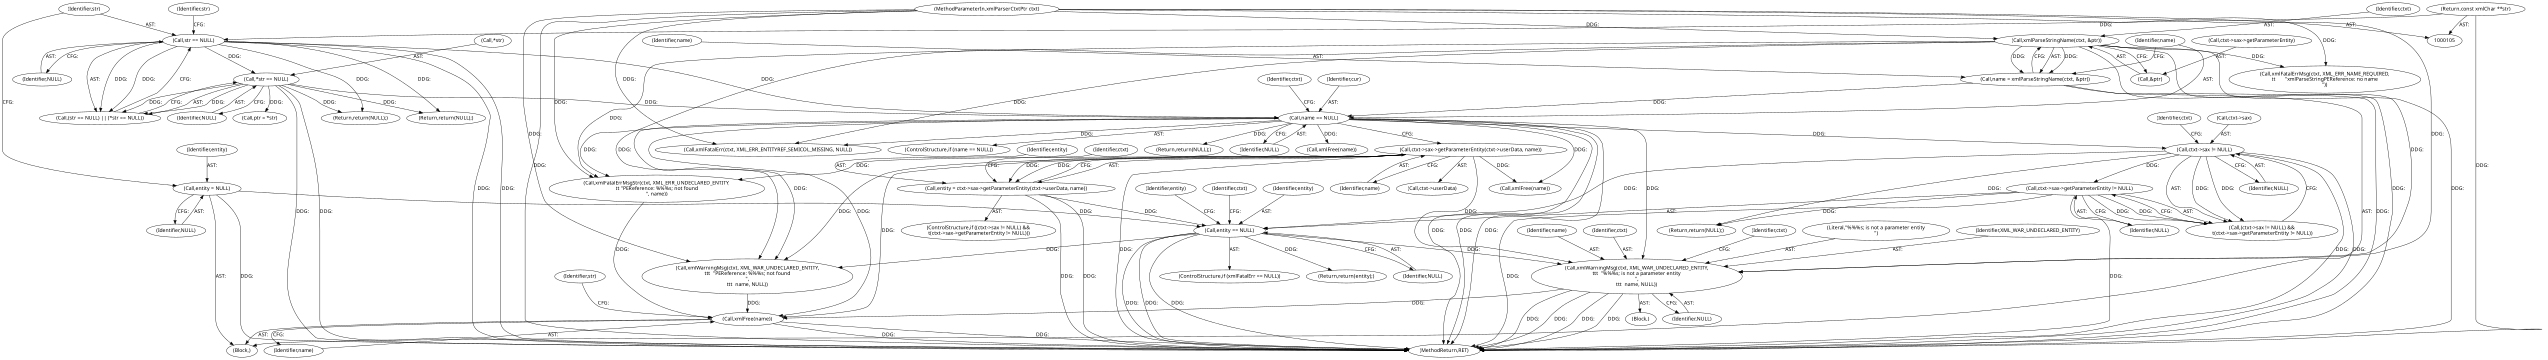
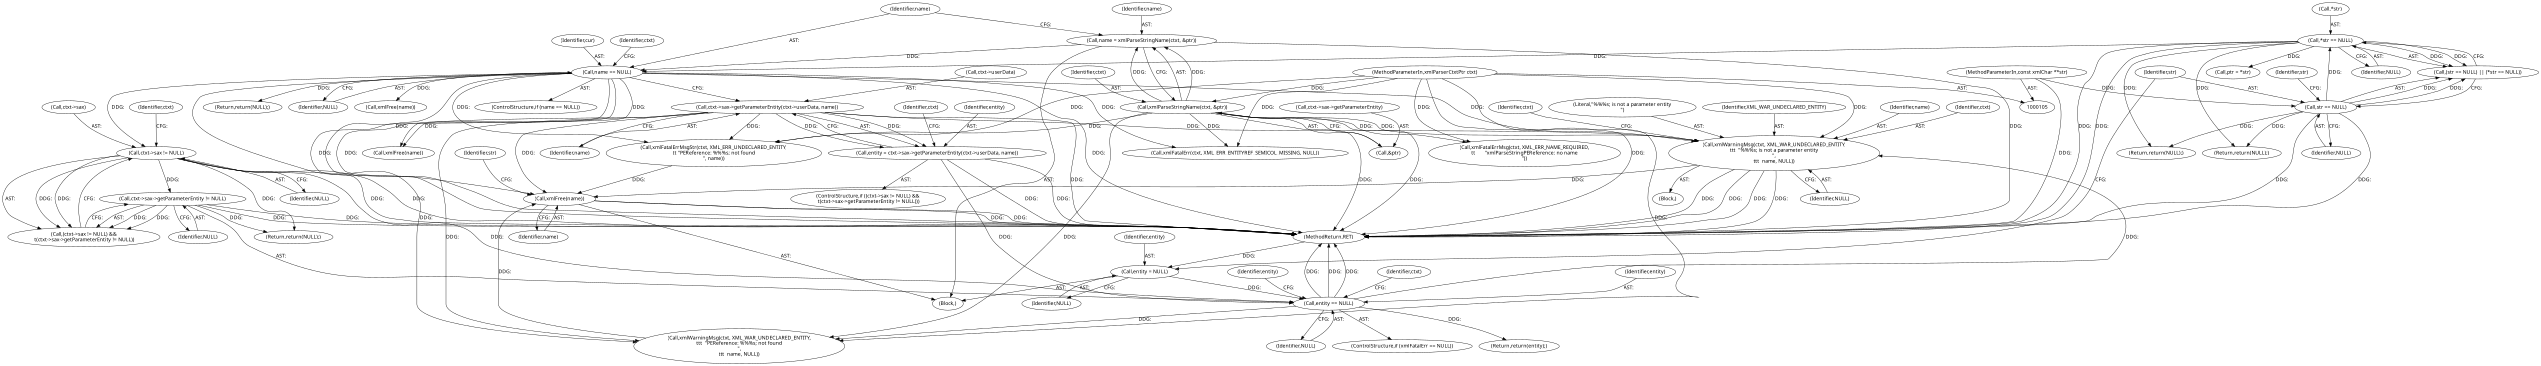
node "(Return,const xmlChar **str)": label "(Return,const xmlChar **str)" -> "(MethodParameterIn,const xmlChar **str)"
edge "(Call,str == NULL)" -> "(Call,name == NULL)": removed, label "DDG:"
edge "(Call,ctxt->sax->getParameterEntity(ctxt->userData, name))" -> "(Call,ctxt->userData)": reversed
edge "(Call,entity = NULL)" -> "(MethodReturn,RET)": reversed
